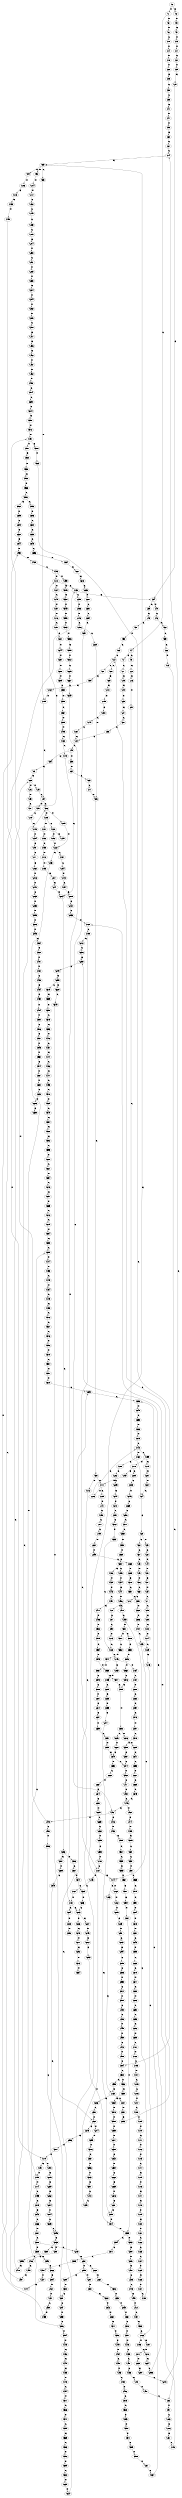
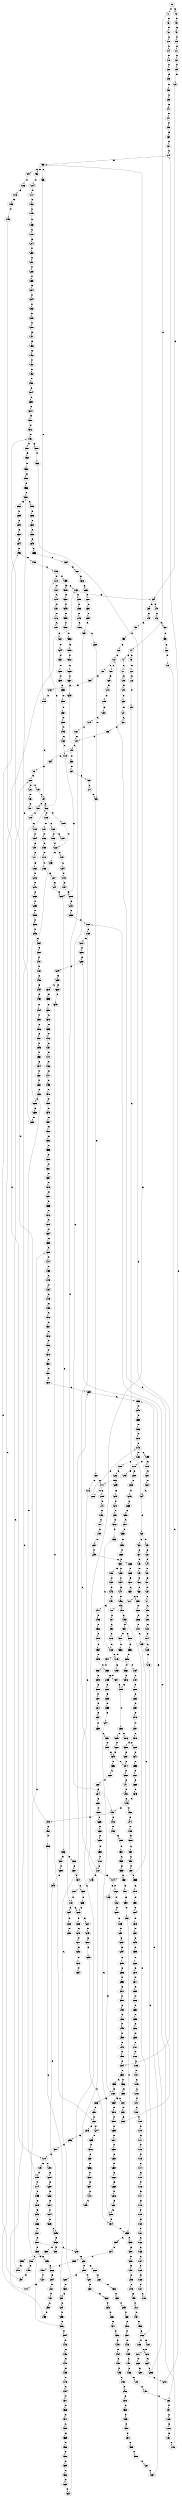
node "S650": added
